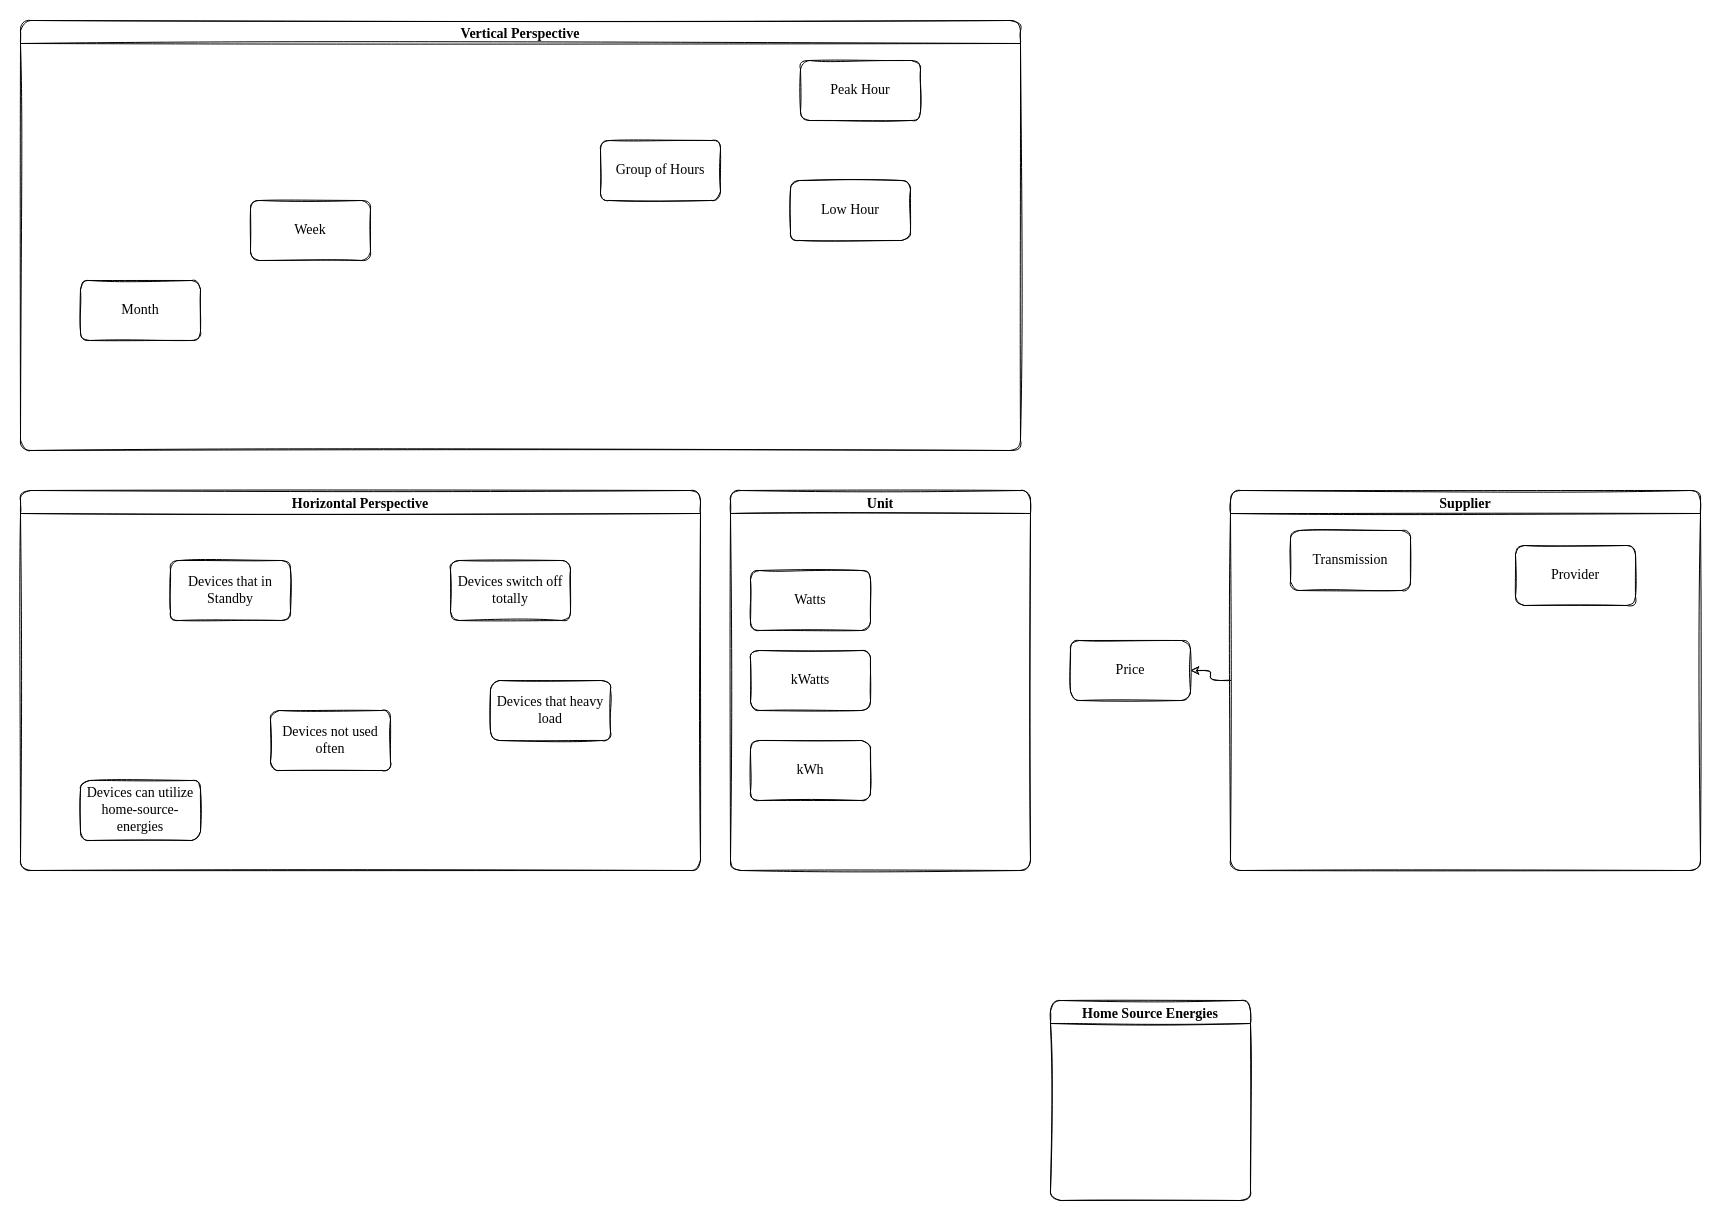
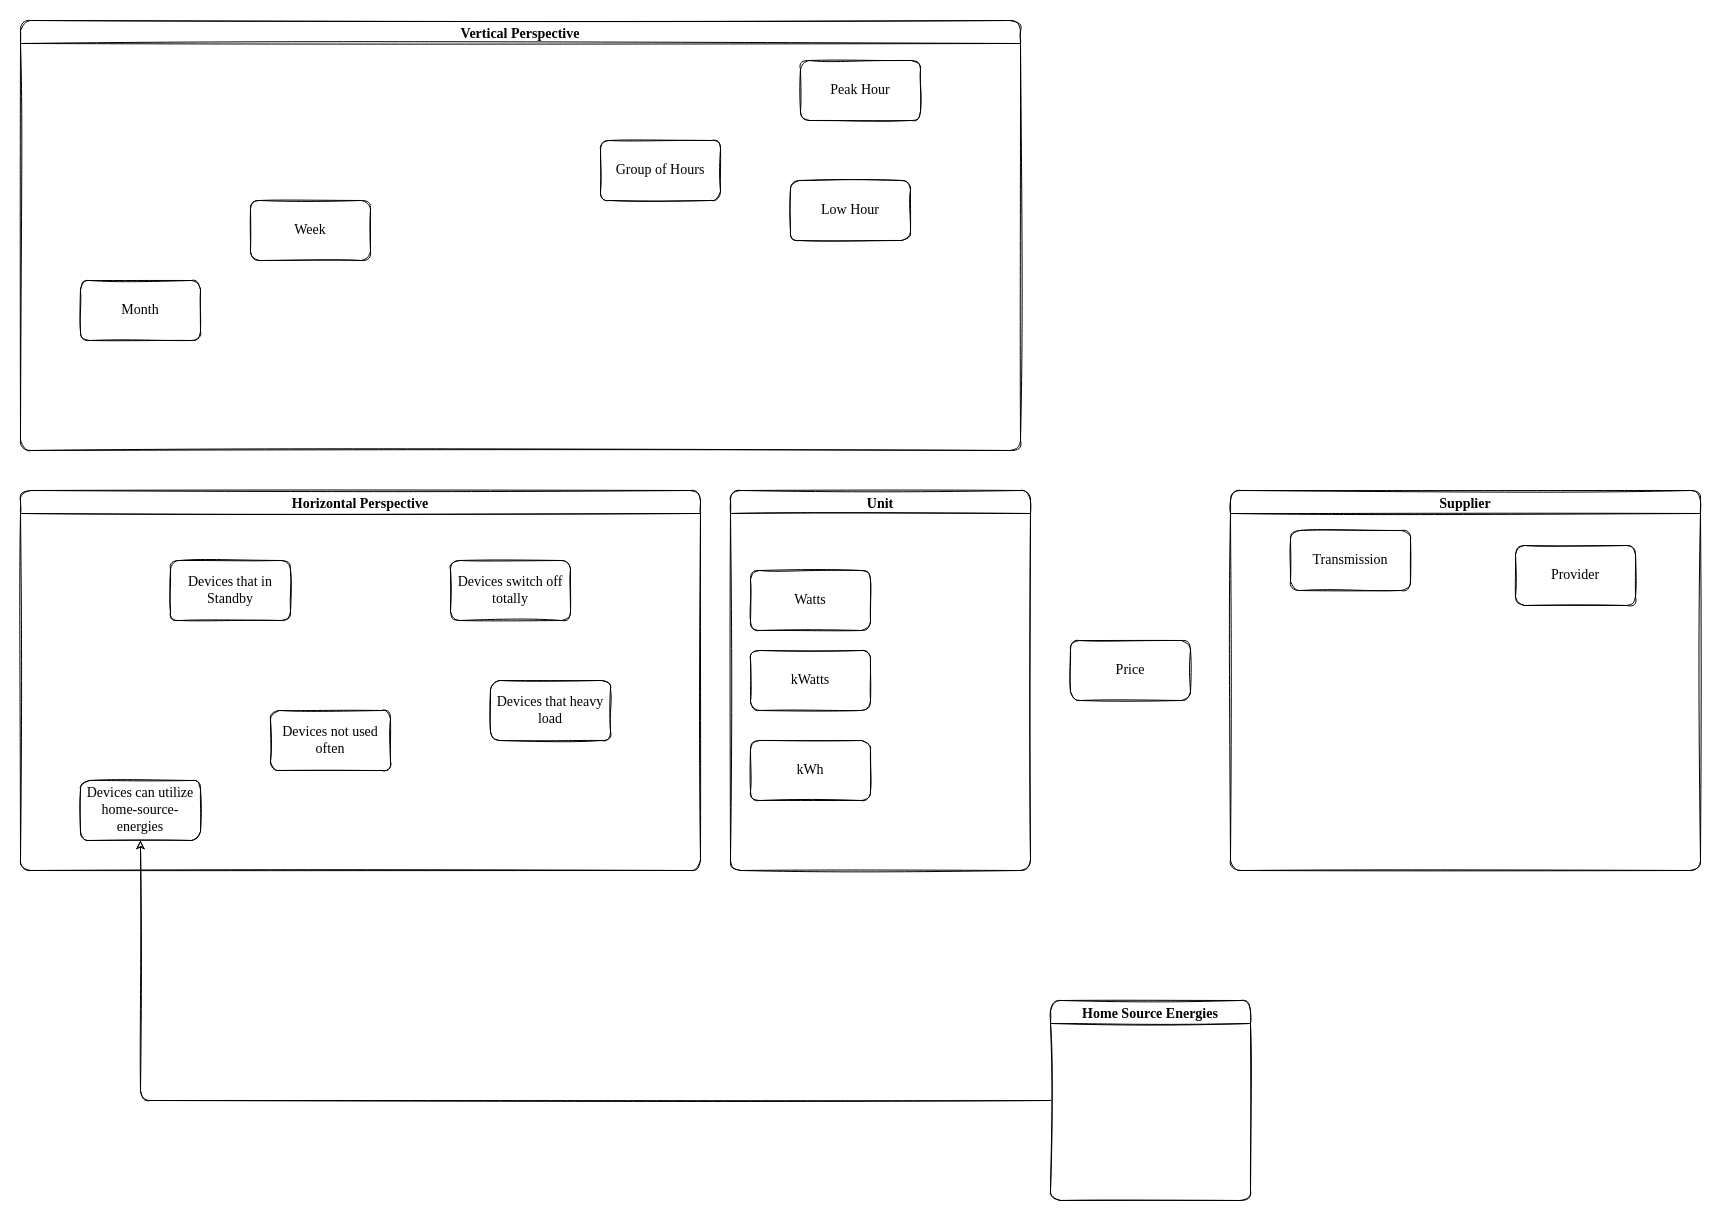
edge "Supplier" -> "Price": removed
edge "Home Source Energies" -> "Devices can utilize home-source-energies": added
